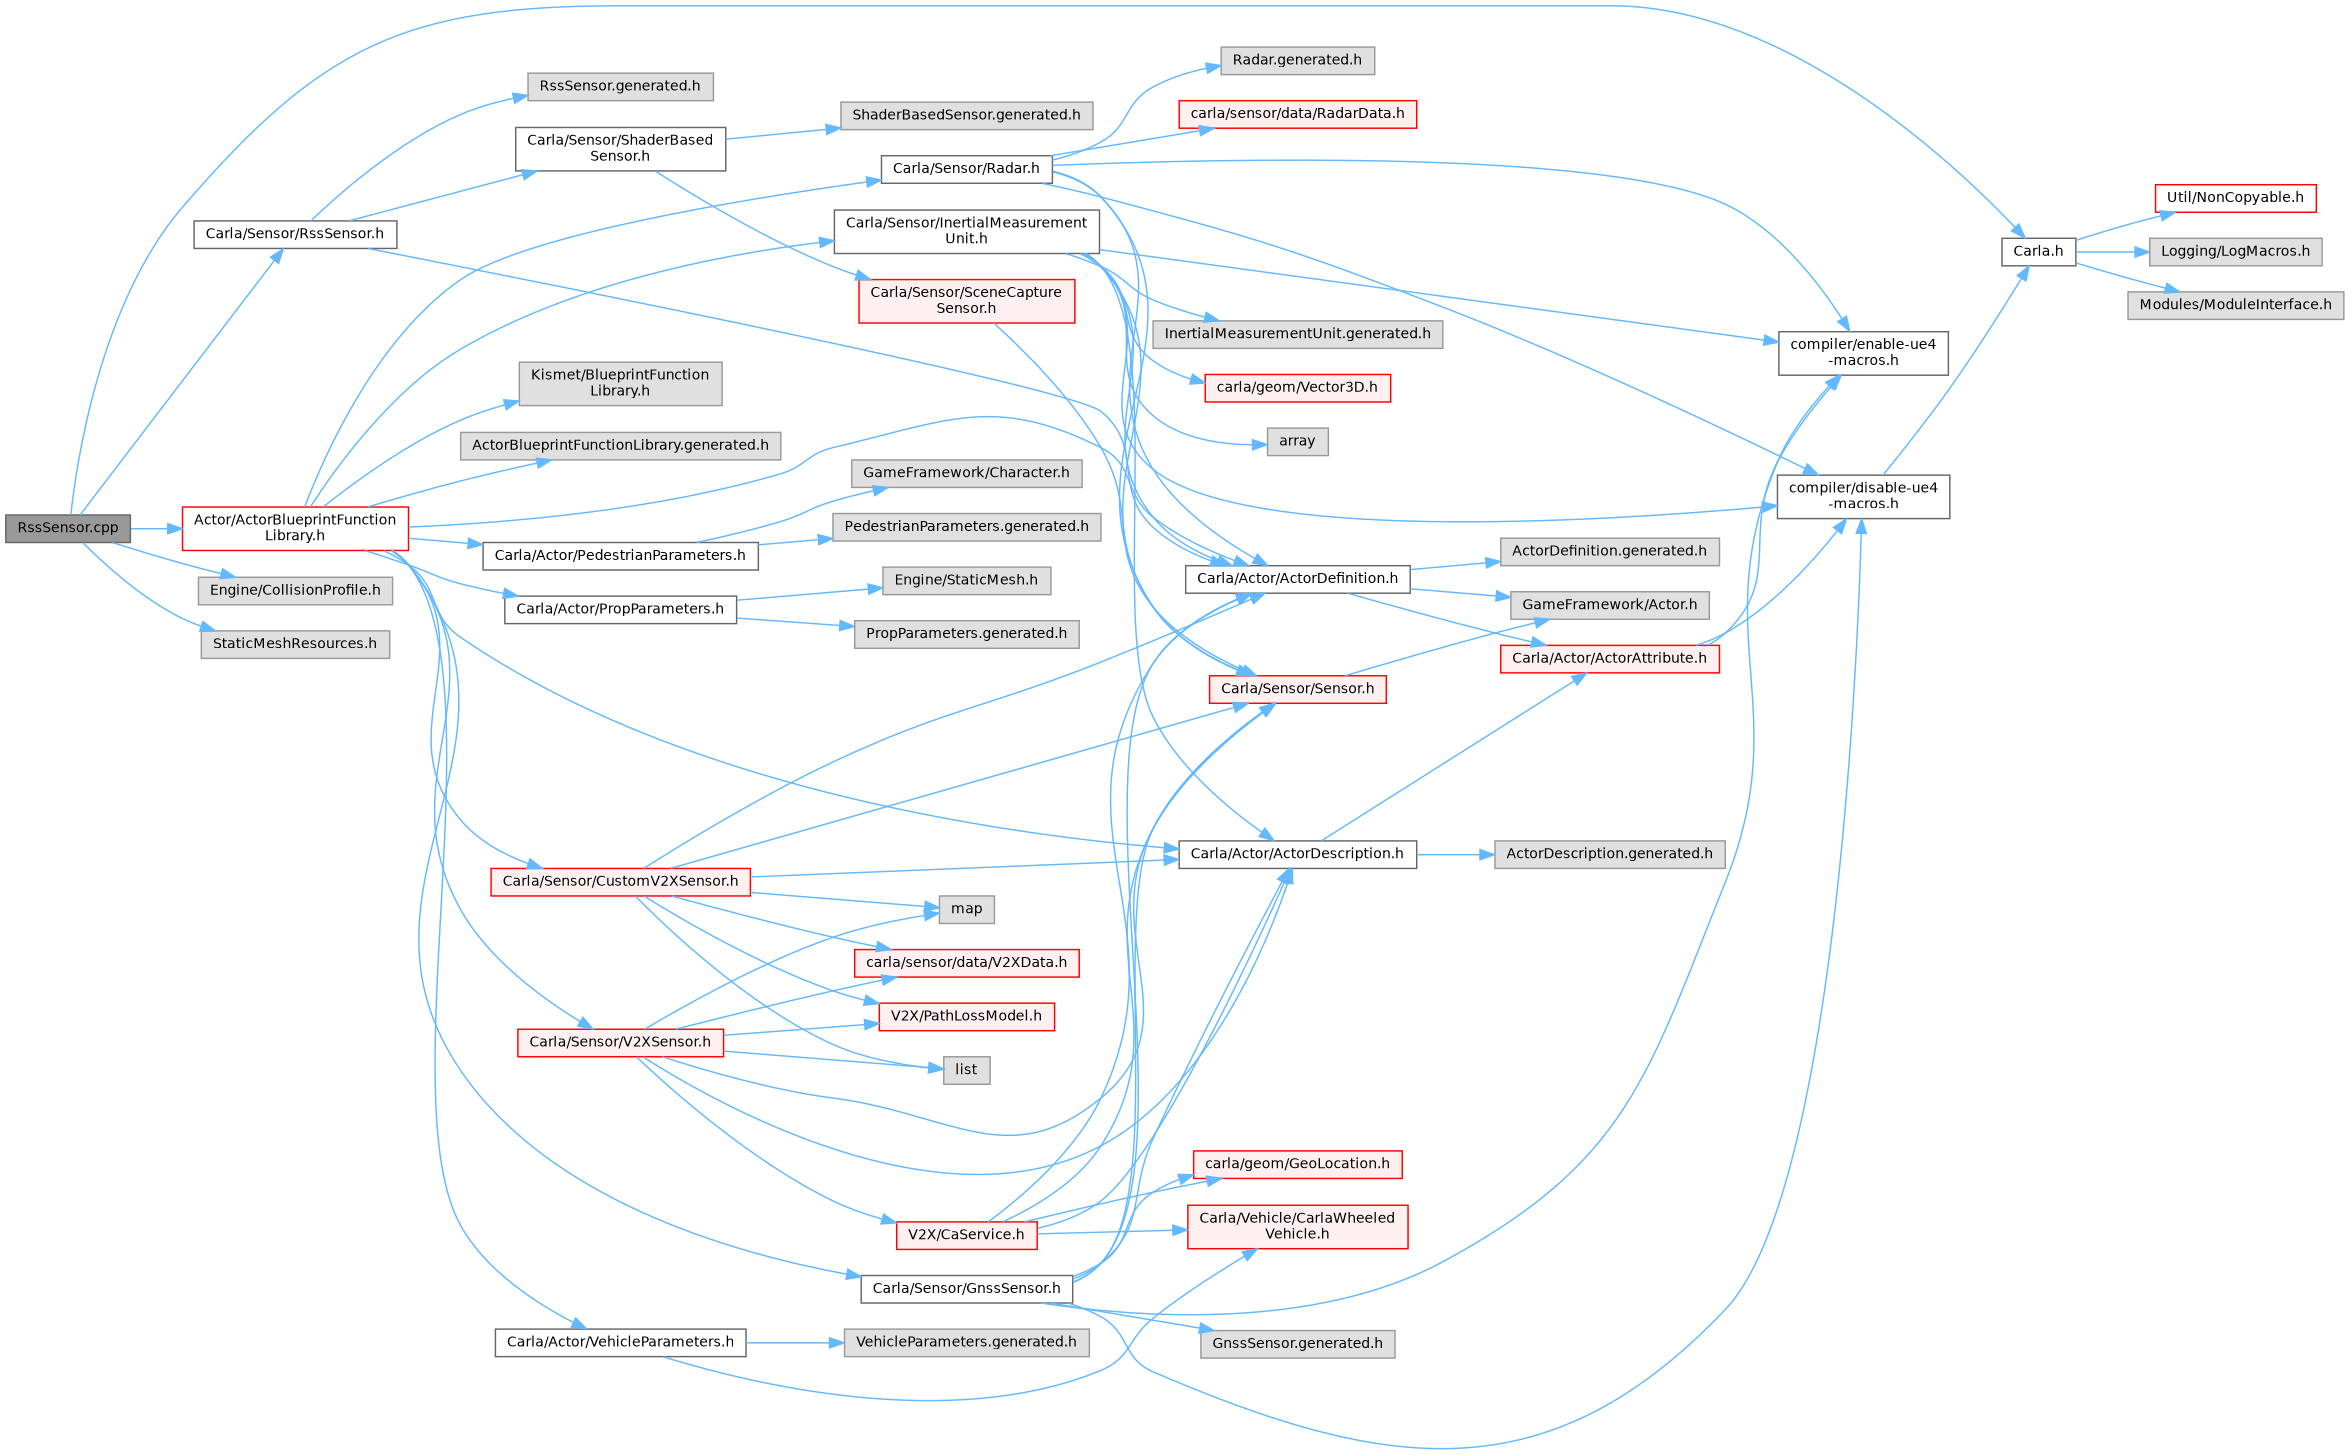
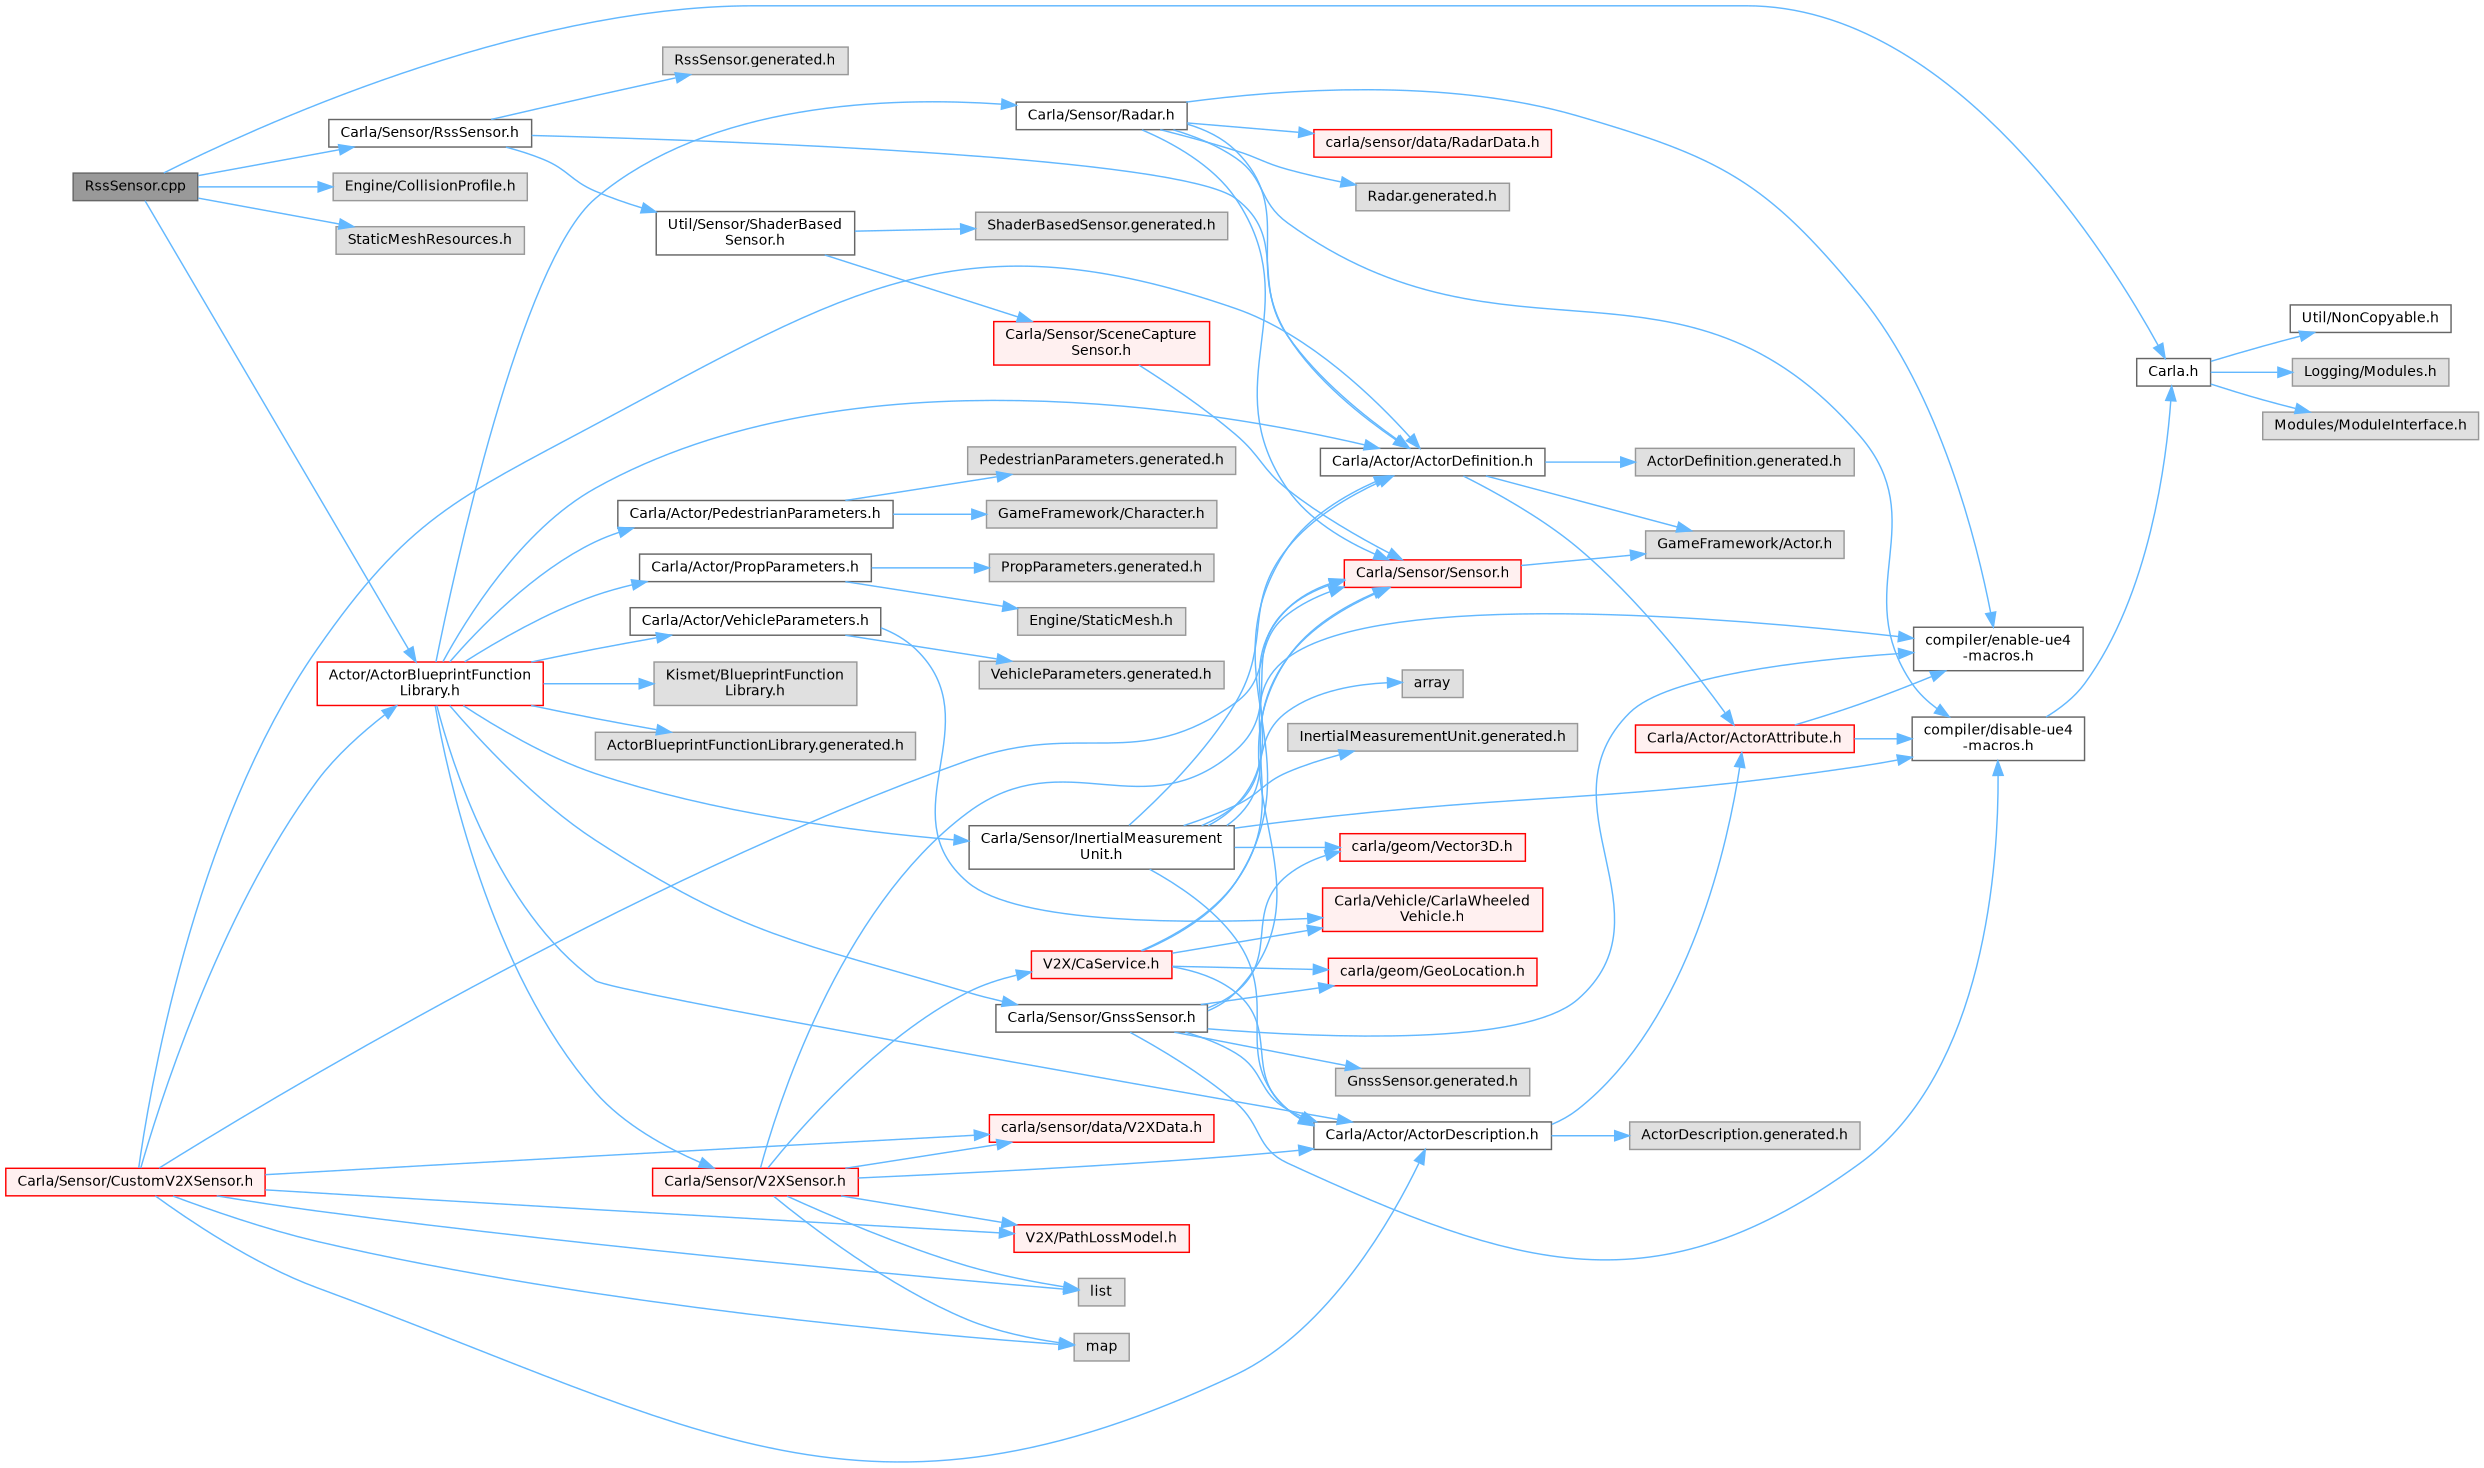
node "Carla/Sensor/ShaderBased Sensor.h": label "Carla/Sensor/ShaderBased Sensor.h" -> "Util/Sensor/ShaderBased Sensor.h"
node "Util/NonCopyable.h": color red -> grey40
node "Logging/LogMacros.h": label "Logging/LogMacros.h" -> "Logging/Modules.h"
edge "Actor/ActorBlueprintFunction Library.h" -> "Carla/Sensor/CustomV2XSensor.h": reversed
edge "Carla/Sensor/GnssSensor.h" -> "Carla/Actor/ActorDefinition.h": now "Carla/Sensor/GnssSensor.h" -> "carla/geom/Vector3D.h"
